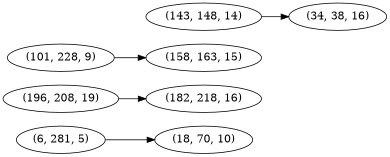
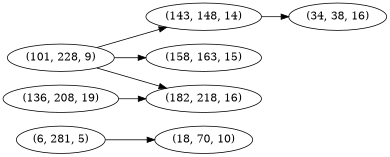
edge "(101, 228, 9)" -> "(143, 148, 14)": added
edge "(101, 228, 9)" -> "(182, 218, 16)": added
node "(196, 208, 19)": label "(196, 208, 19)" -> "(136, 208, 19)"
